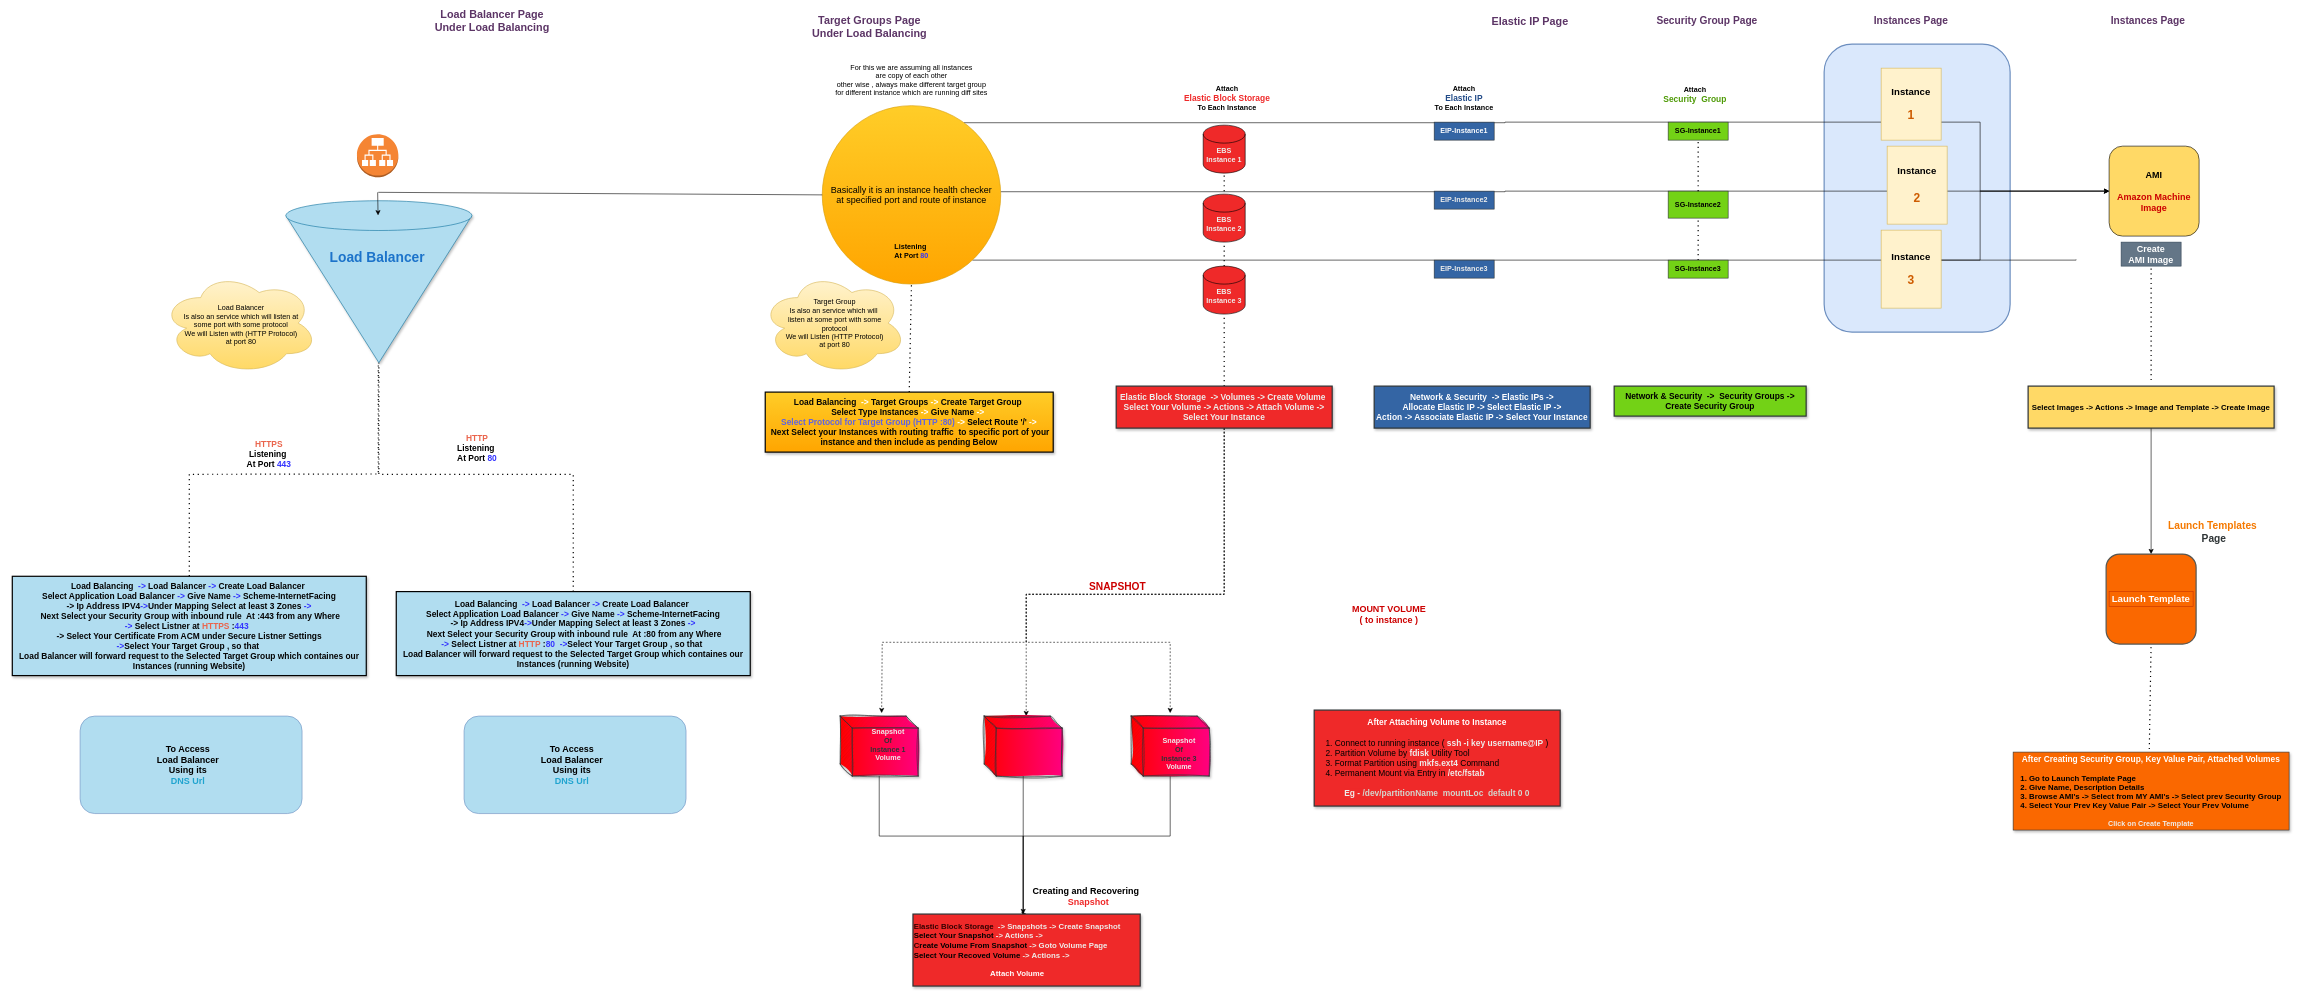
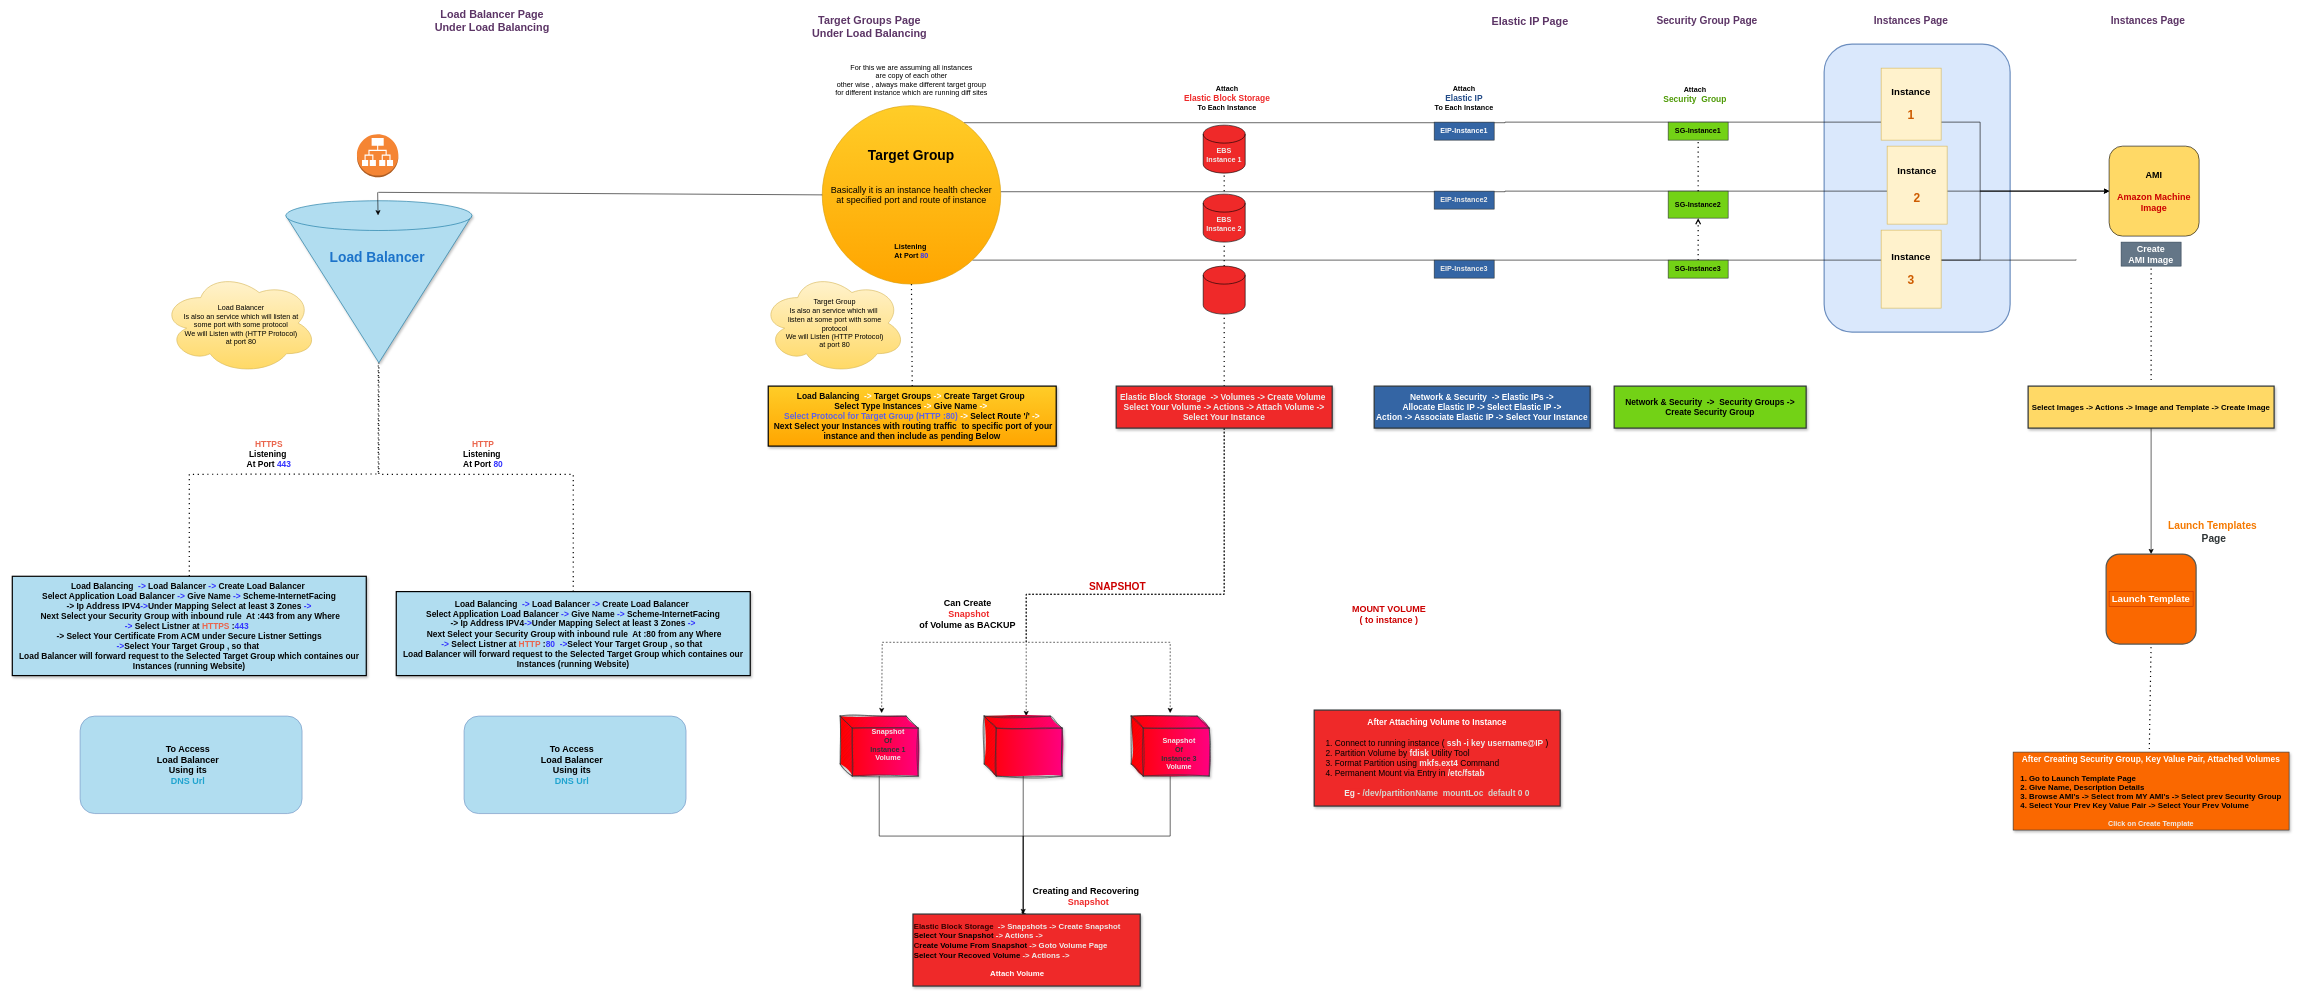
node "Target Group": added
edge "SG-Instance2" -- "SG-Instance3": arrowhead none -> open
node "EBS Instance 3": removed
node "Network & Security -> Security Groups -> Create Security Group": size 192x30 -> 192x42
node "Load Balancing -> Target Groups -> Create Target Group Select Type Instances -> Give Name -> Select Protocol for Target Group (HTTP :80) -> Select Route '/' -> Next Select your Instances with routing traffic to specific port of your instance and then include as pending Below": moved (909, 422) -> (912, 416)
node "HTTPListening At Port 80": moved (477, 448) -> (483, 454)
node "Can Create Snapshot of Volume as BACKUP": added
